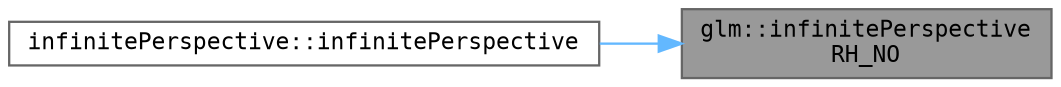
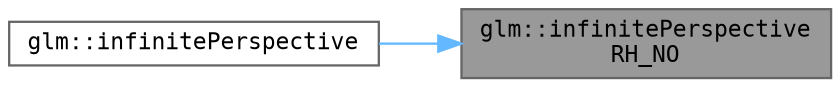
node "infinitePerspective::infinitePerspective": label "infinitePerspective::infinitePerspective" -> "glm::infinitePerspective"
